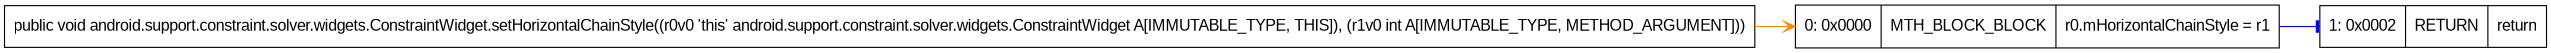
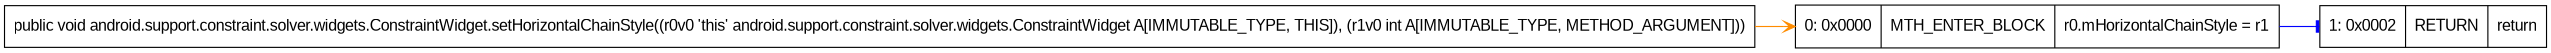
node "0: 0x0000": text "MTH_BLOCK_BLOCK" -> "MTH_ENTER_BLOCK"
